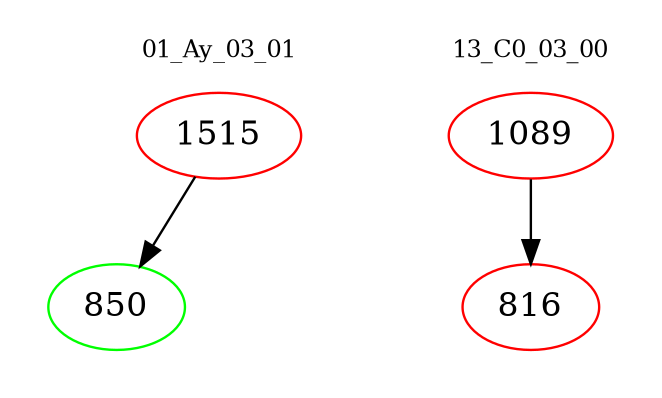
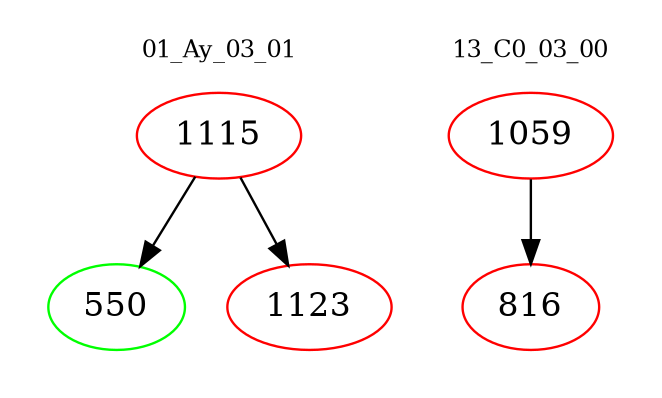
node "1515": label "1515" -> "1115"
node "1089": label "1089" -> "1059"
node "850": label "850" -> "550"
node "1123": added
